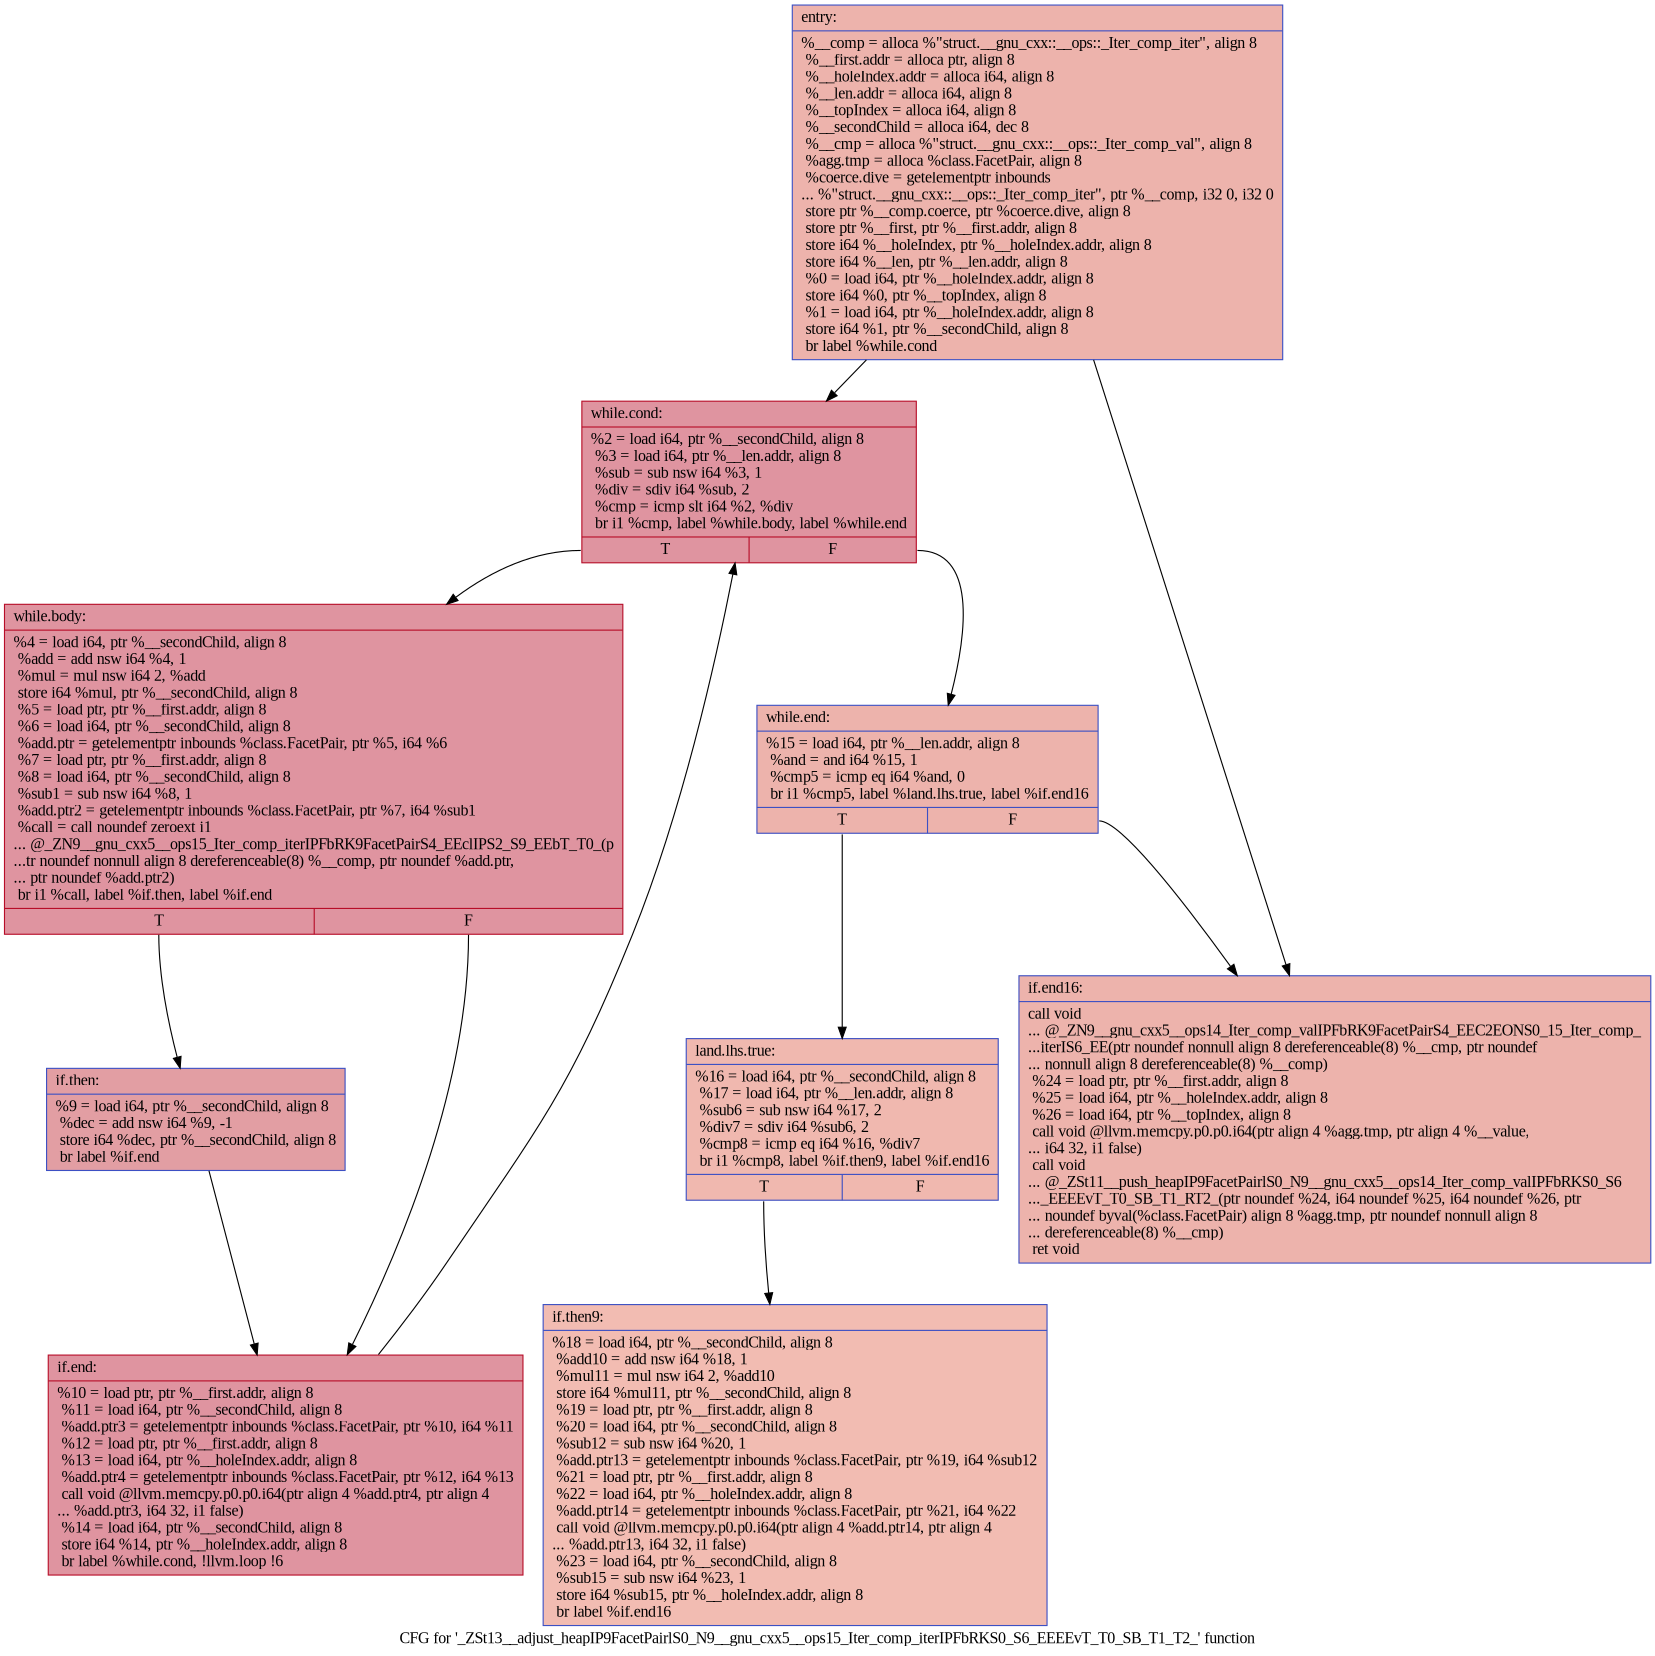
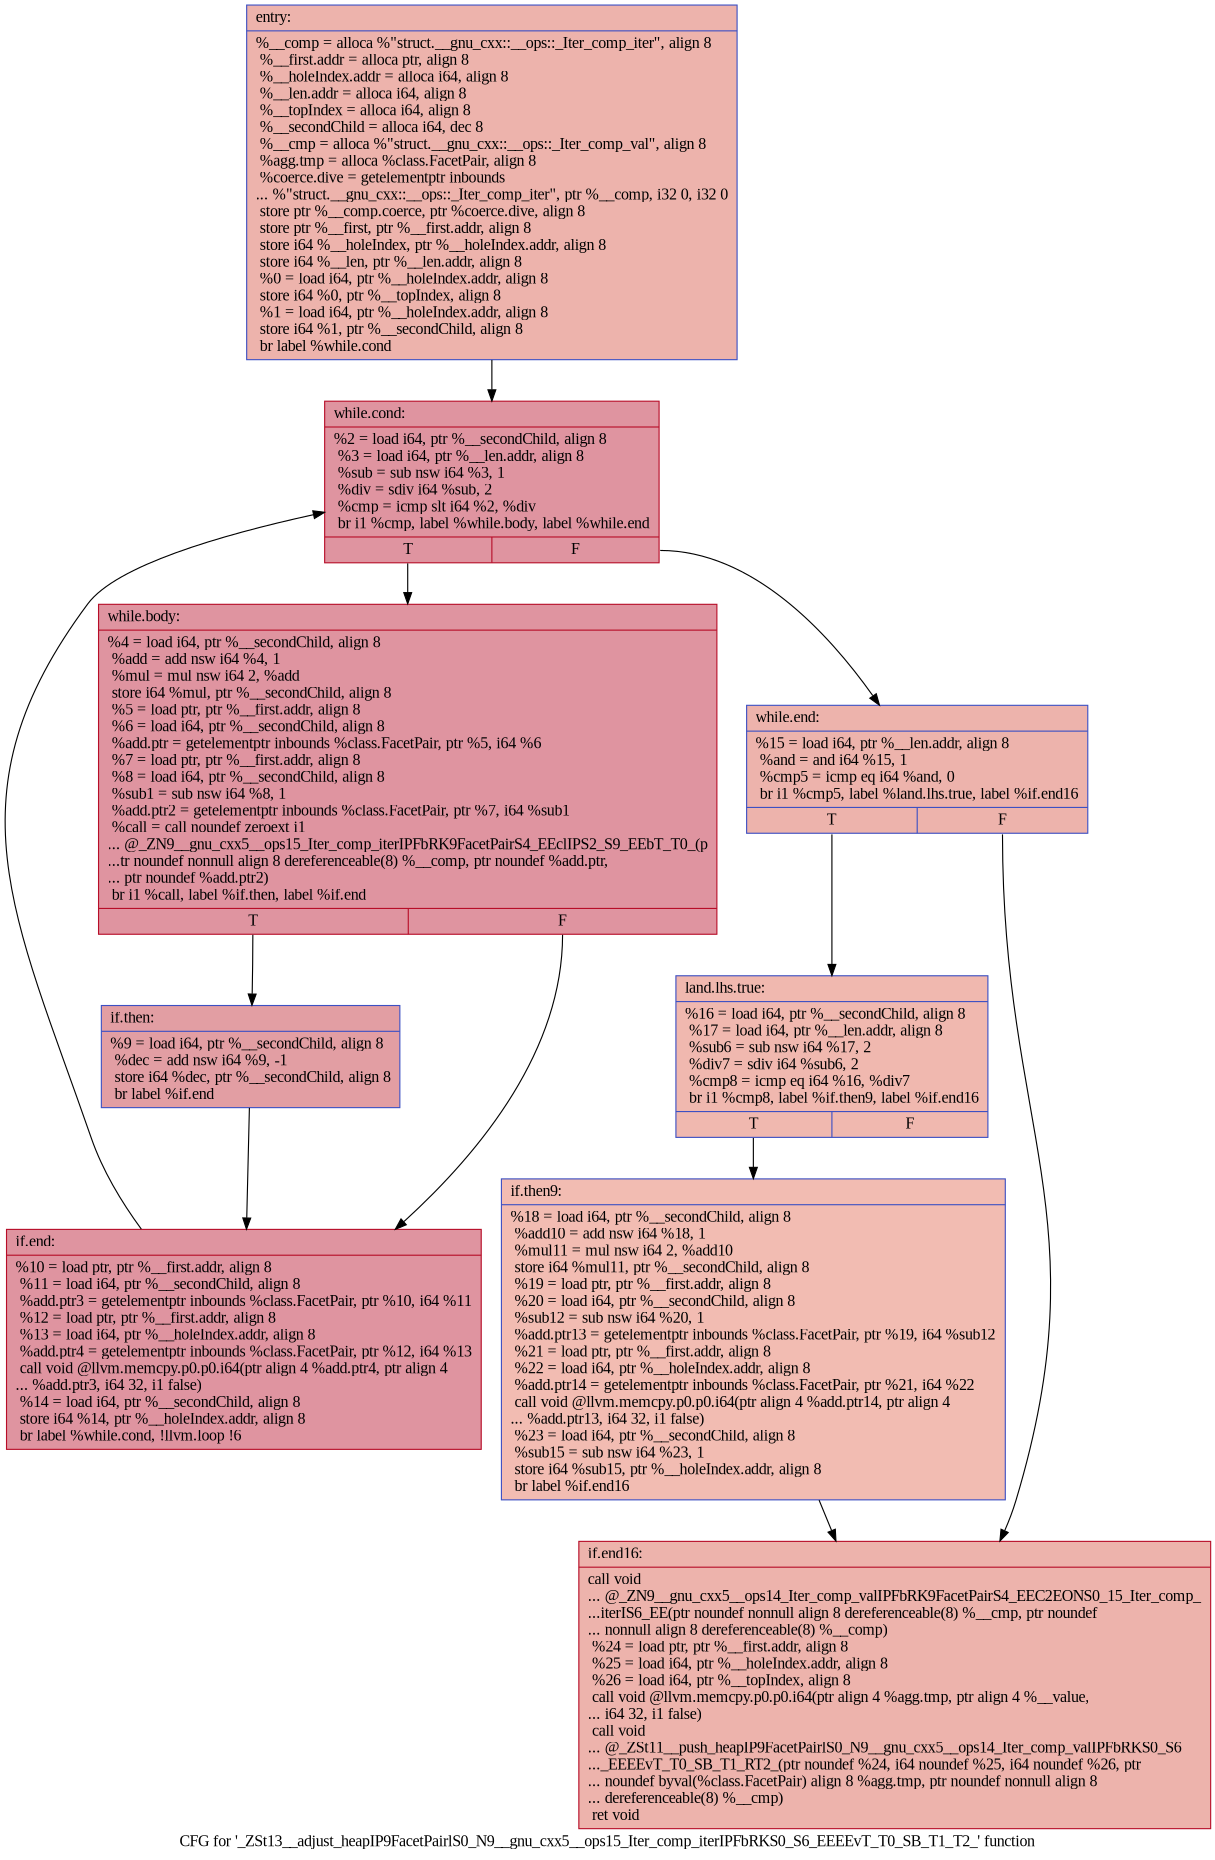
edge "entry:" -> "if.end16:": now "if.then9:" -> "if.end16:"
node "if.end16:": color #3d50c3ff -> #b70d28ff
